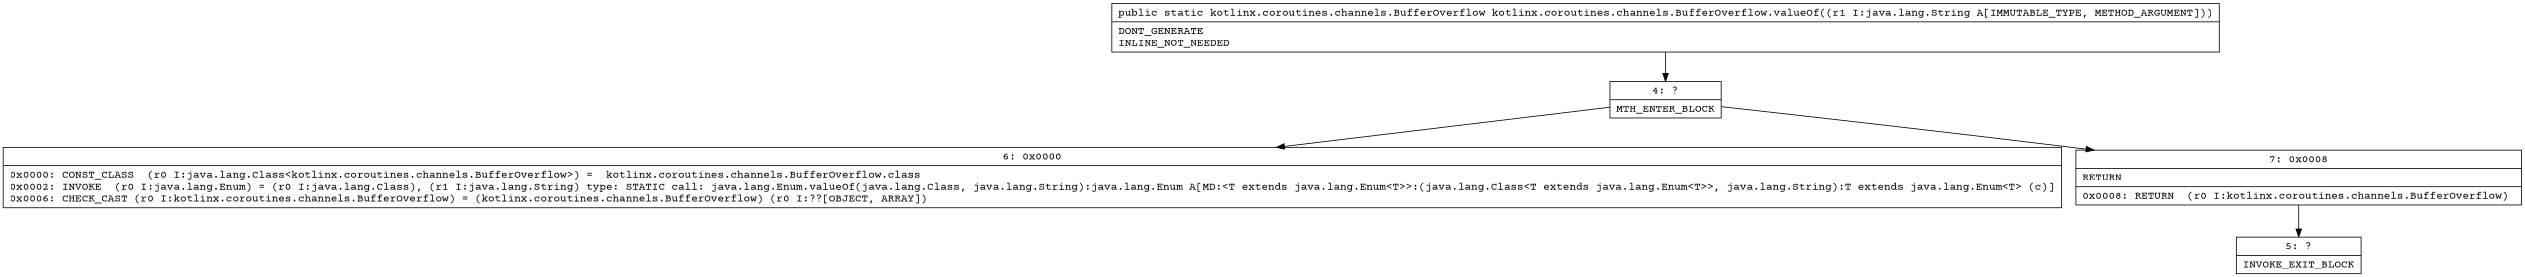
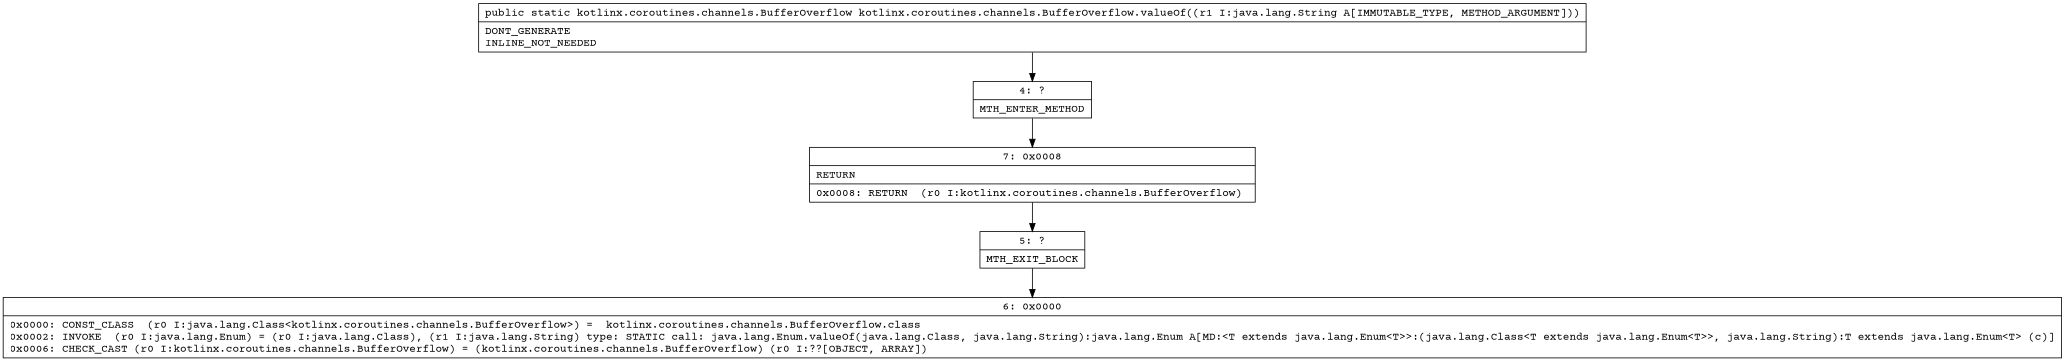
node "4: ?": text "MTH_ENTER_BLOCK" -> "MTH_ENTER_METHOD"
edge "4: ?" -> "6: 0x0000": now "5: ?" -> "6: 0x0000"
node "5: ?": text "INVOKE_EXIT_BLOCK" -> "MTH_EXIT_BLOCK"
